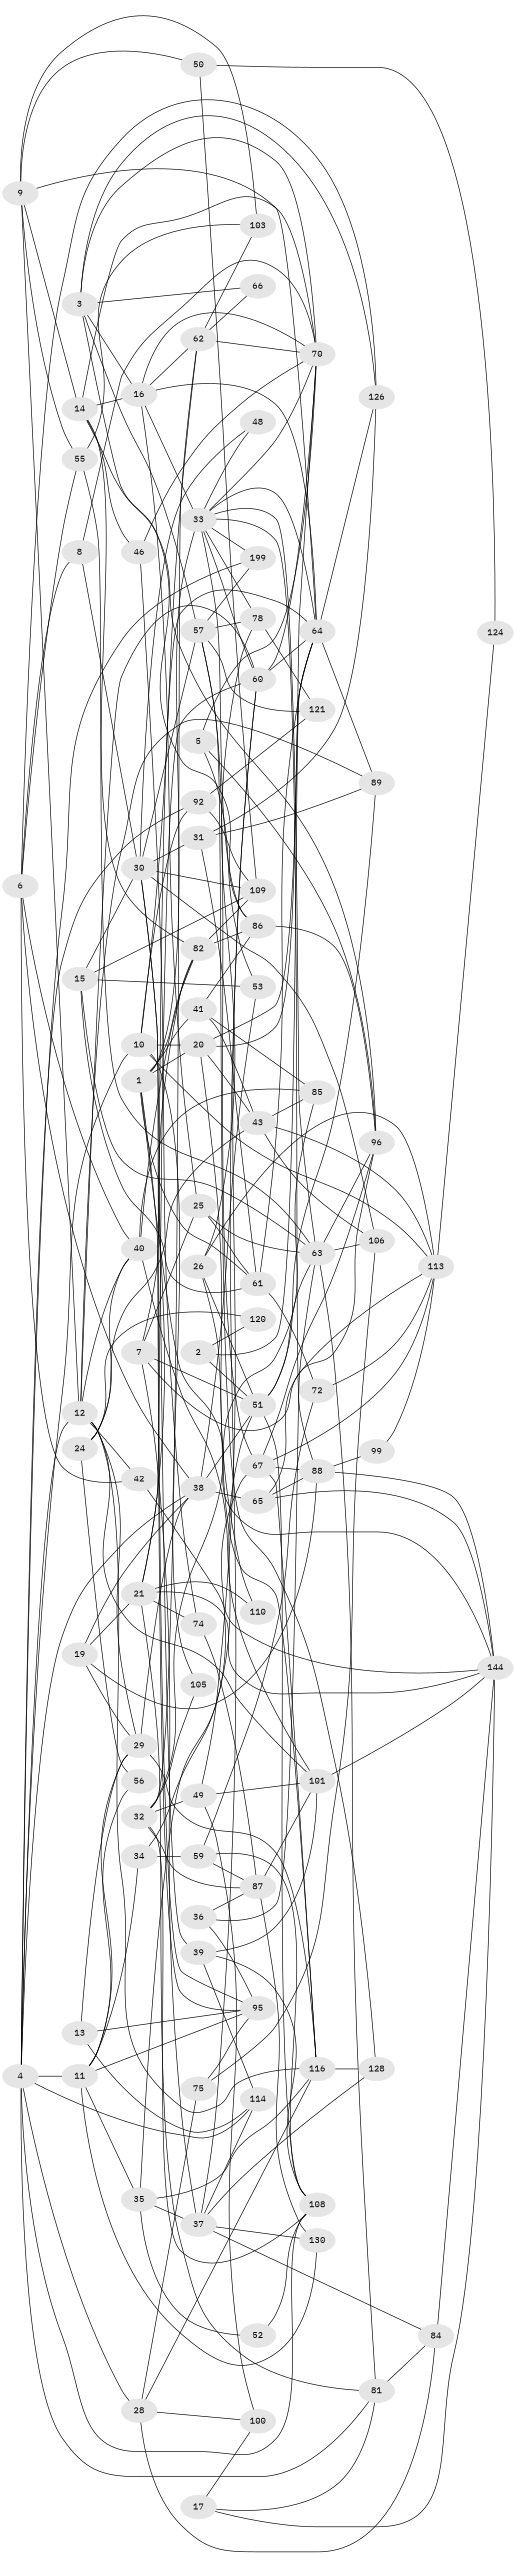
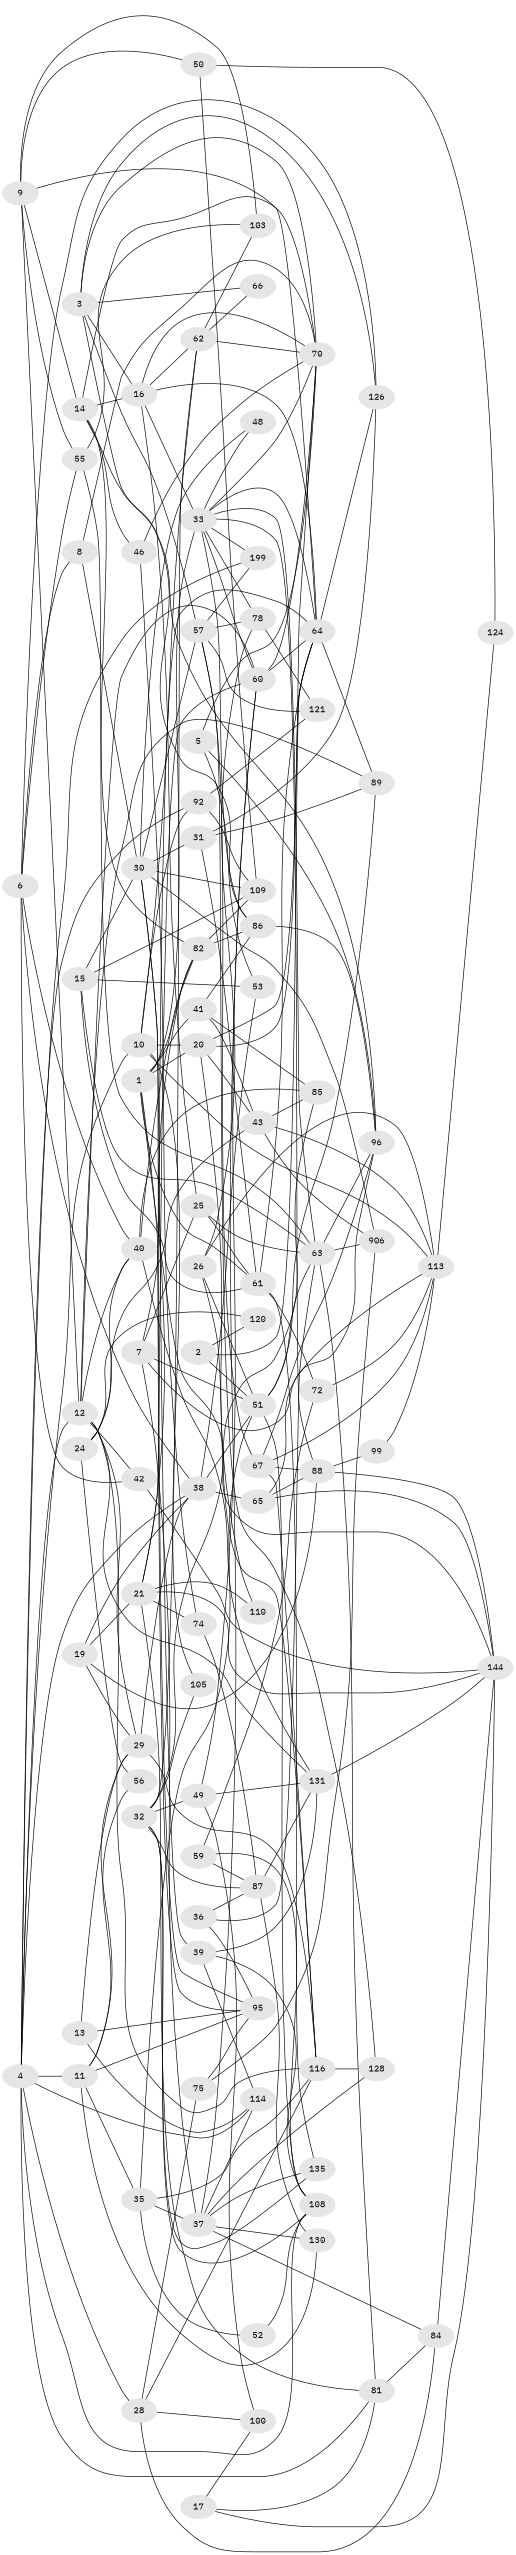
node "106": label "106" -> "906"
node "101": label "101" -> "131"
node "34": removed
node "135": added
